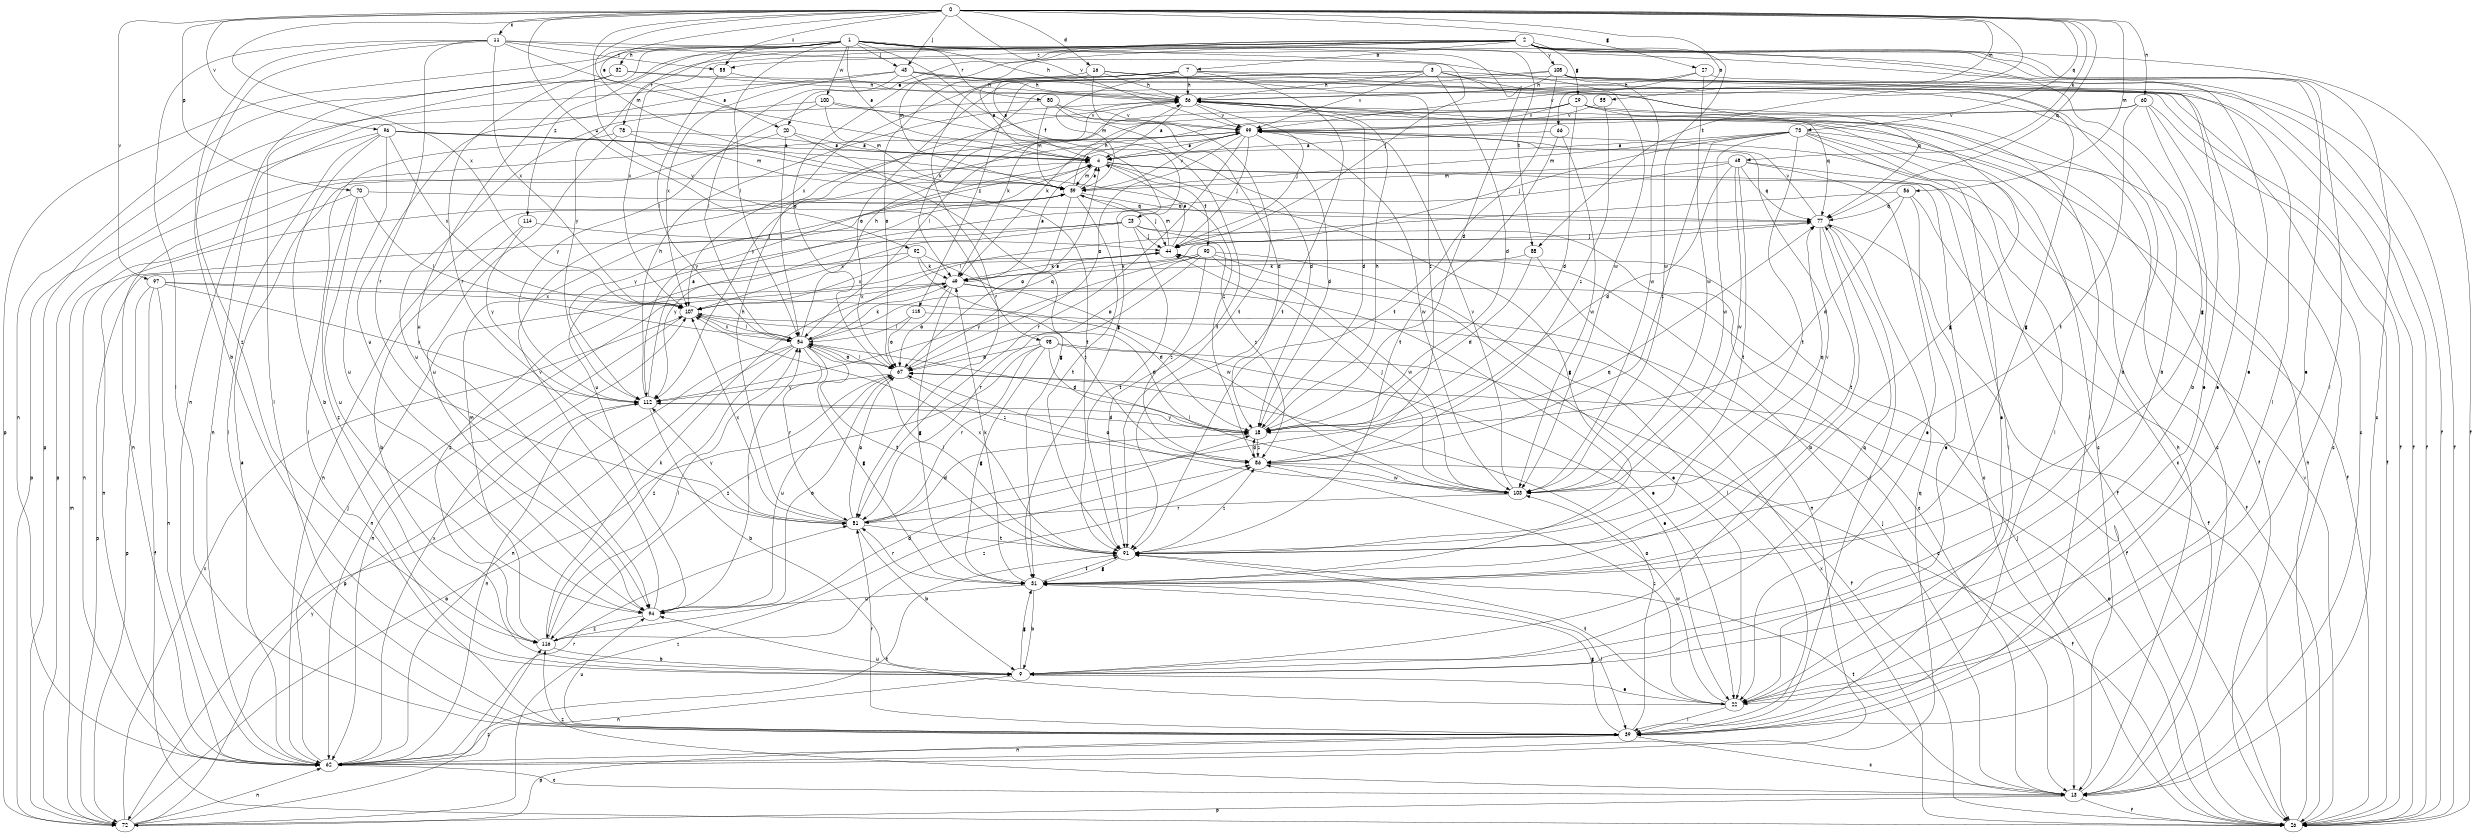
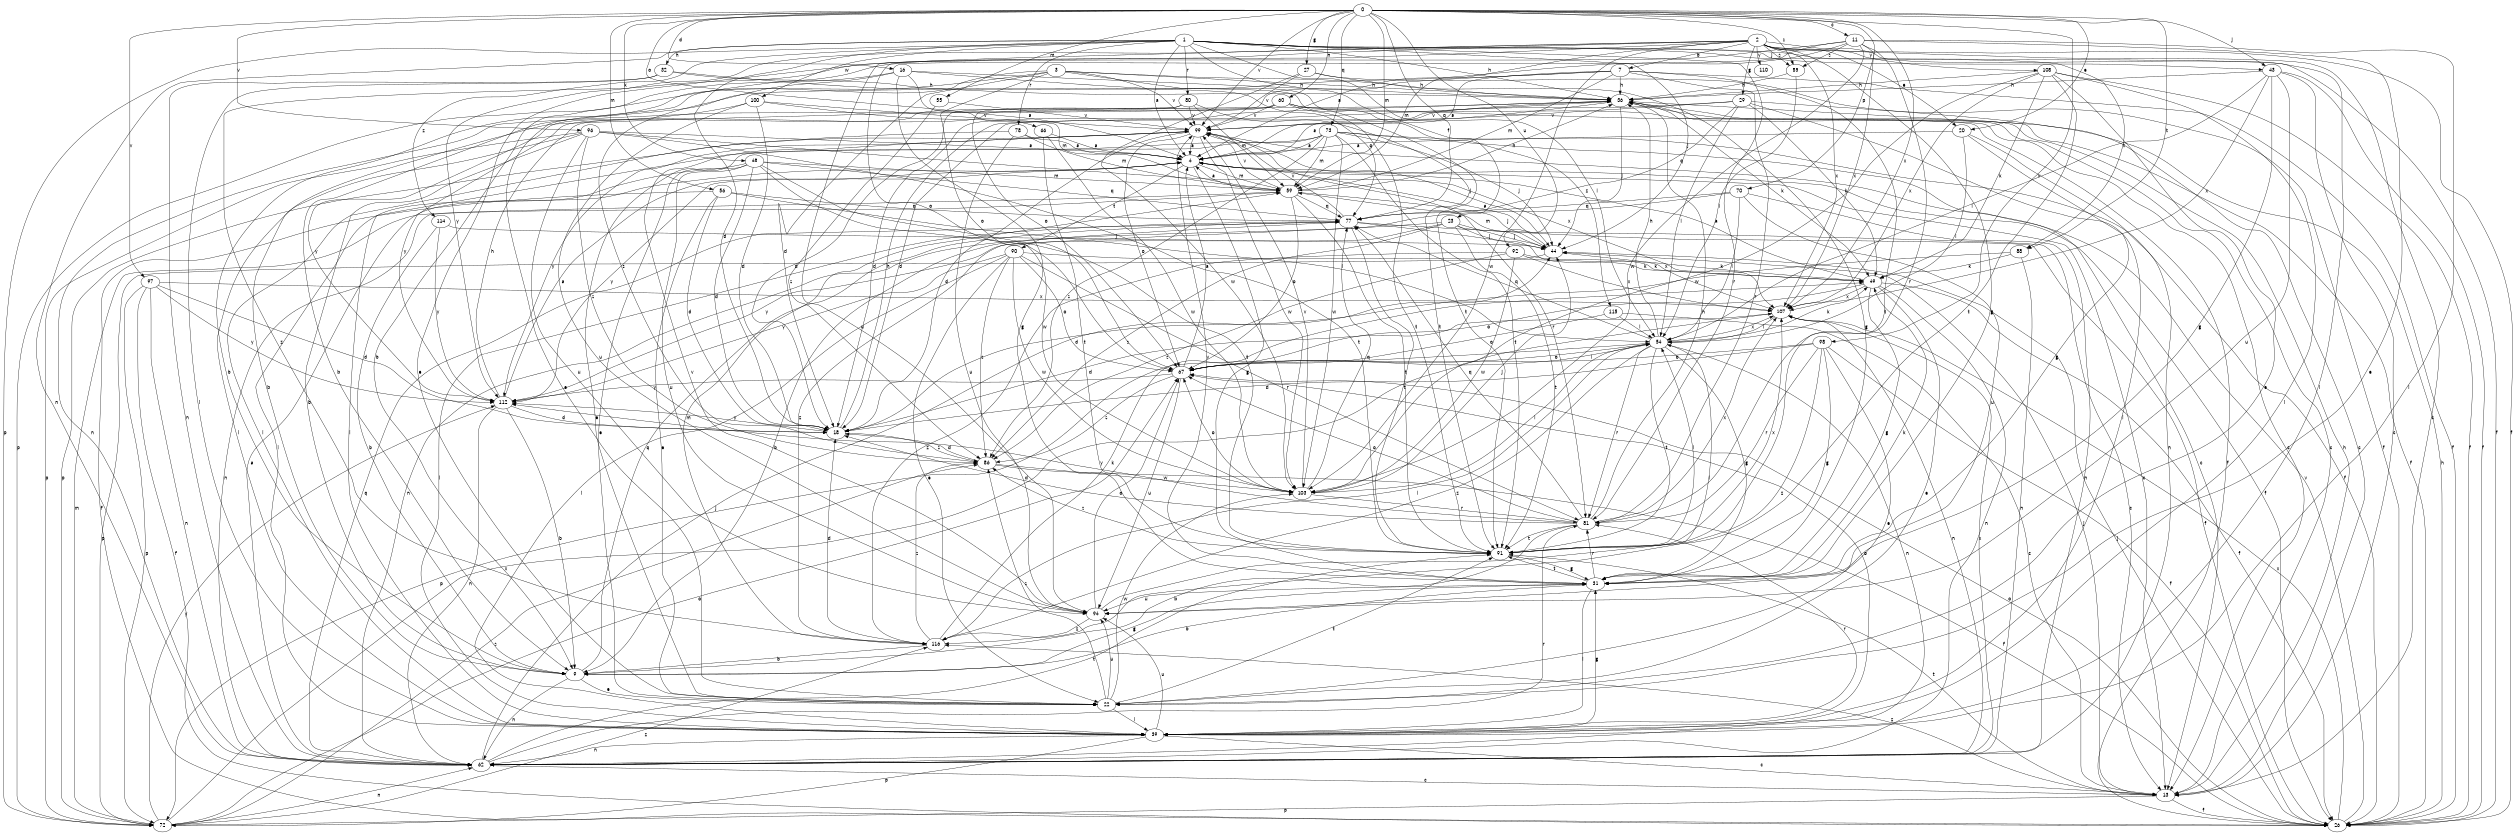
node "110": added
